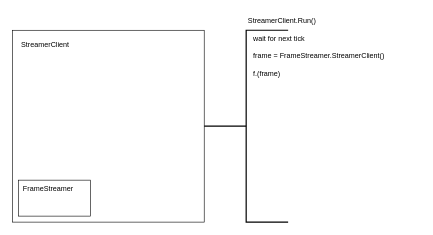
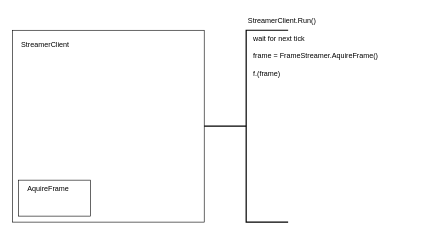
node "wait for next tick frame = FrameStreamer.StreamerClient() f.(frame)": label "wait for next tick frame = FrameStreamer.StreamerClient() f.(frame)" -> "wait for next tick frame = FrameStreamer.AquireFrame() f.(frame)"
node "FrameStreamer": label "FrameStreamer" -> "AquireFrame"
